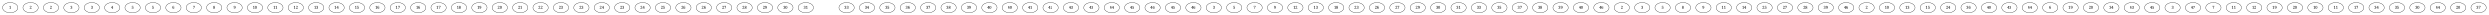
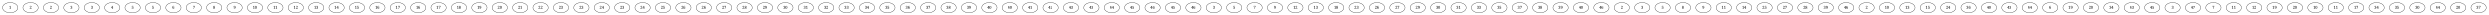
node "32": added
